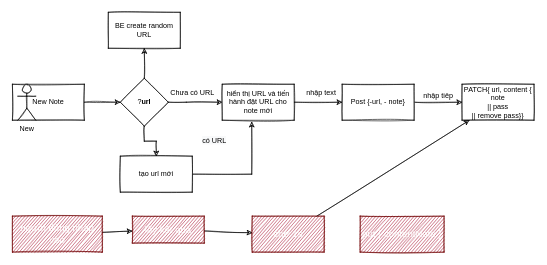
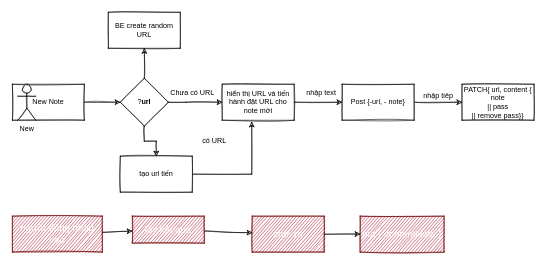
edge "chờ 1s" -> "PATCH{ url, content { note || pass || remove pass}}": now "chờ 1s" -> "put { contentNote }"
node "tạo url mới": label "tạo url mới" -> "tạo url tiến"
